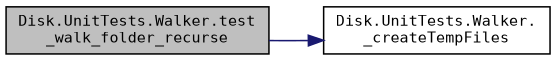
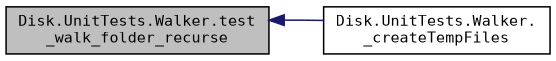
edge "Disk.UnitTests.Walker.test _walk_folder_recurse" -> "Disk.UnitTests.Walker. _createTempFiles": reversed
